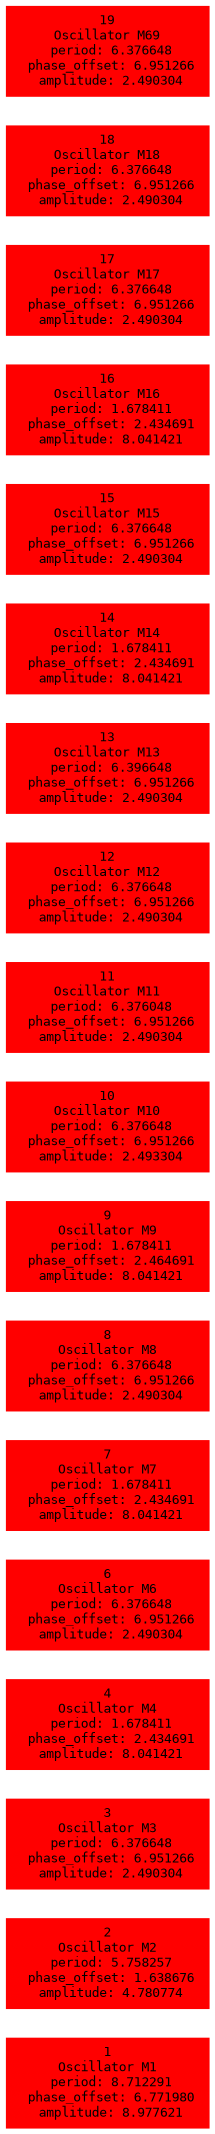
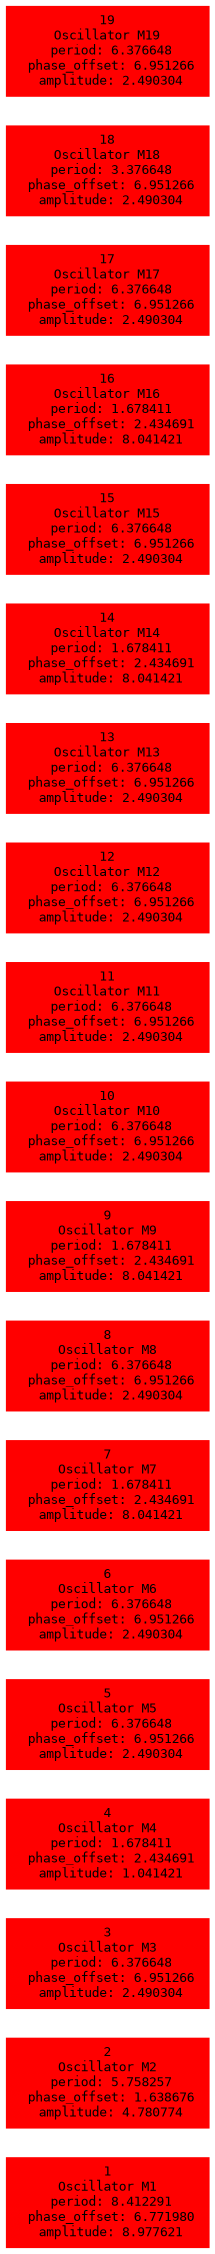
node "19": text "Oscillator M69" -> "Oscillator M19"
node "18": text "period: 6.376648" -> "period: 3.376648"
node "13": text "period: 6.396648" -> "period: 6.376648"
node "11": text "period: 6.376048" -> "period: 6.376648"
node "10": text "amplitude: 2.493304" -> "amplitude: 2.490304"
node "9": text "phase_offset: 2.464691" -> "phase_offset: 2.434691"
node "5": added
node "4": text "amplitude: 8.041421" -> "amplitude: 1.041421"
node "1": text "period: 8.712291" -> "period: 8.412291"
